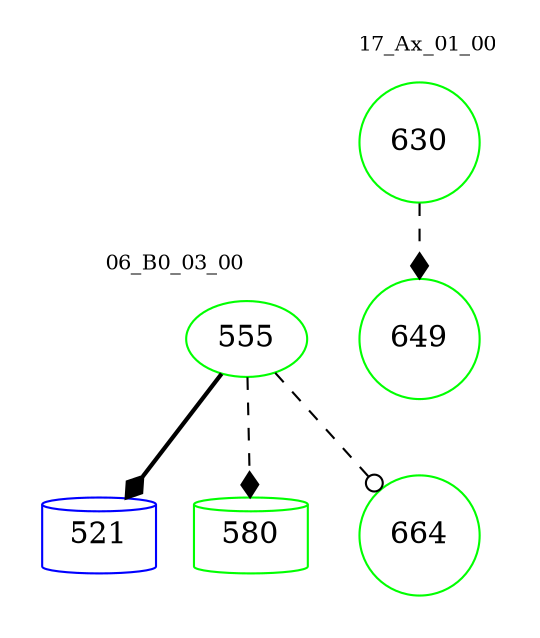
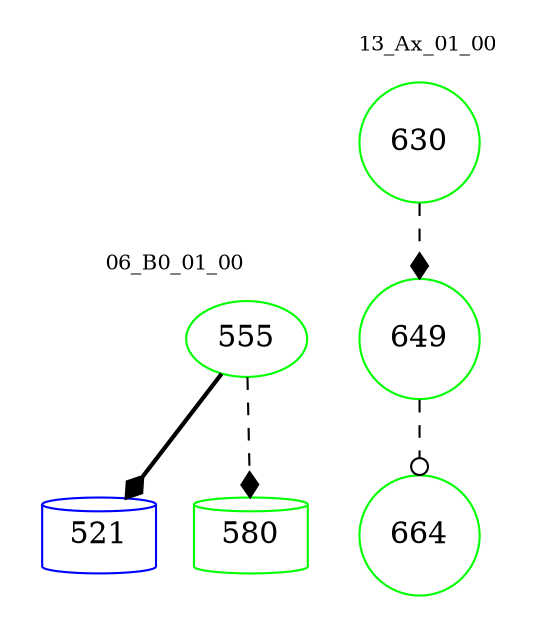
cluster "17_Ax_01_00": label "17_Ax_01_00" -> "13_Ax_01_00"
cluster "06_B0_03_00": label "06_B0_03_00" -> "06_B0_01_00"
edge "555" -> "664": now "649" -> "664"
